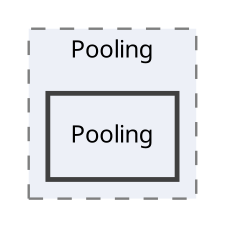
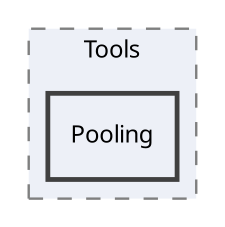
cluster "Pooling": label "Pooling" -> "Tools"
